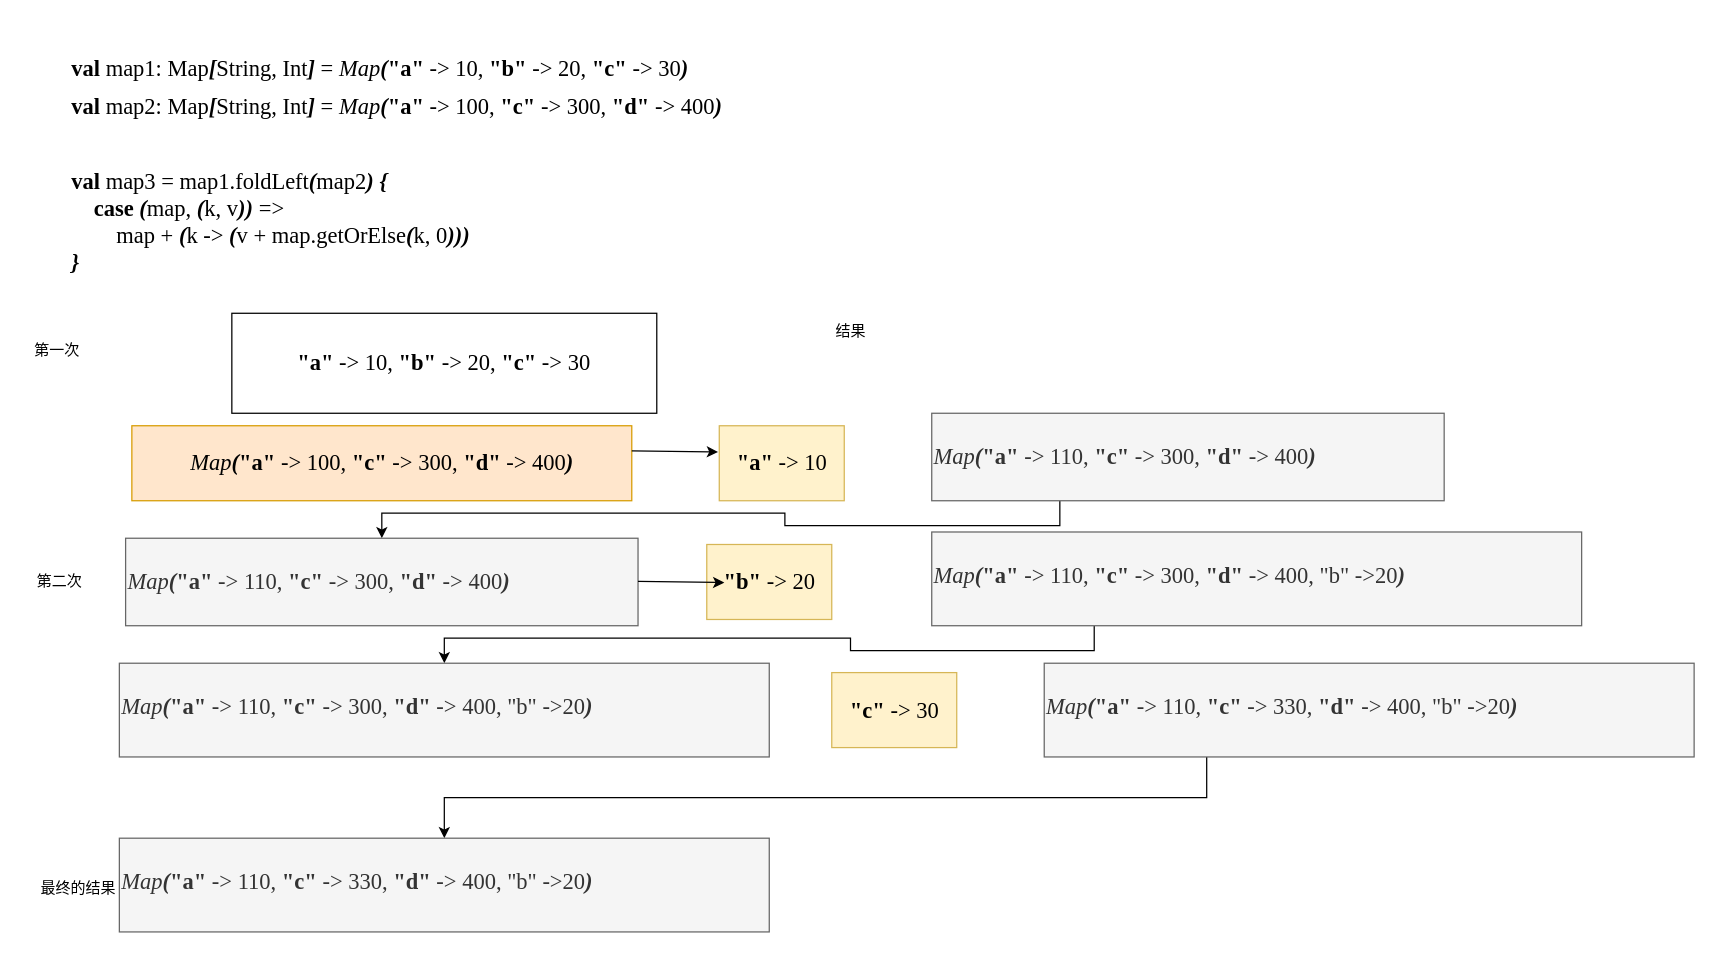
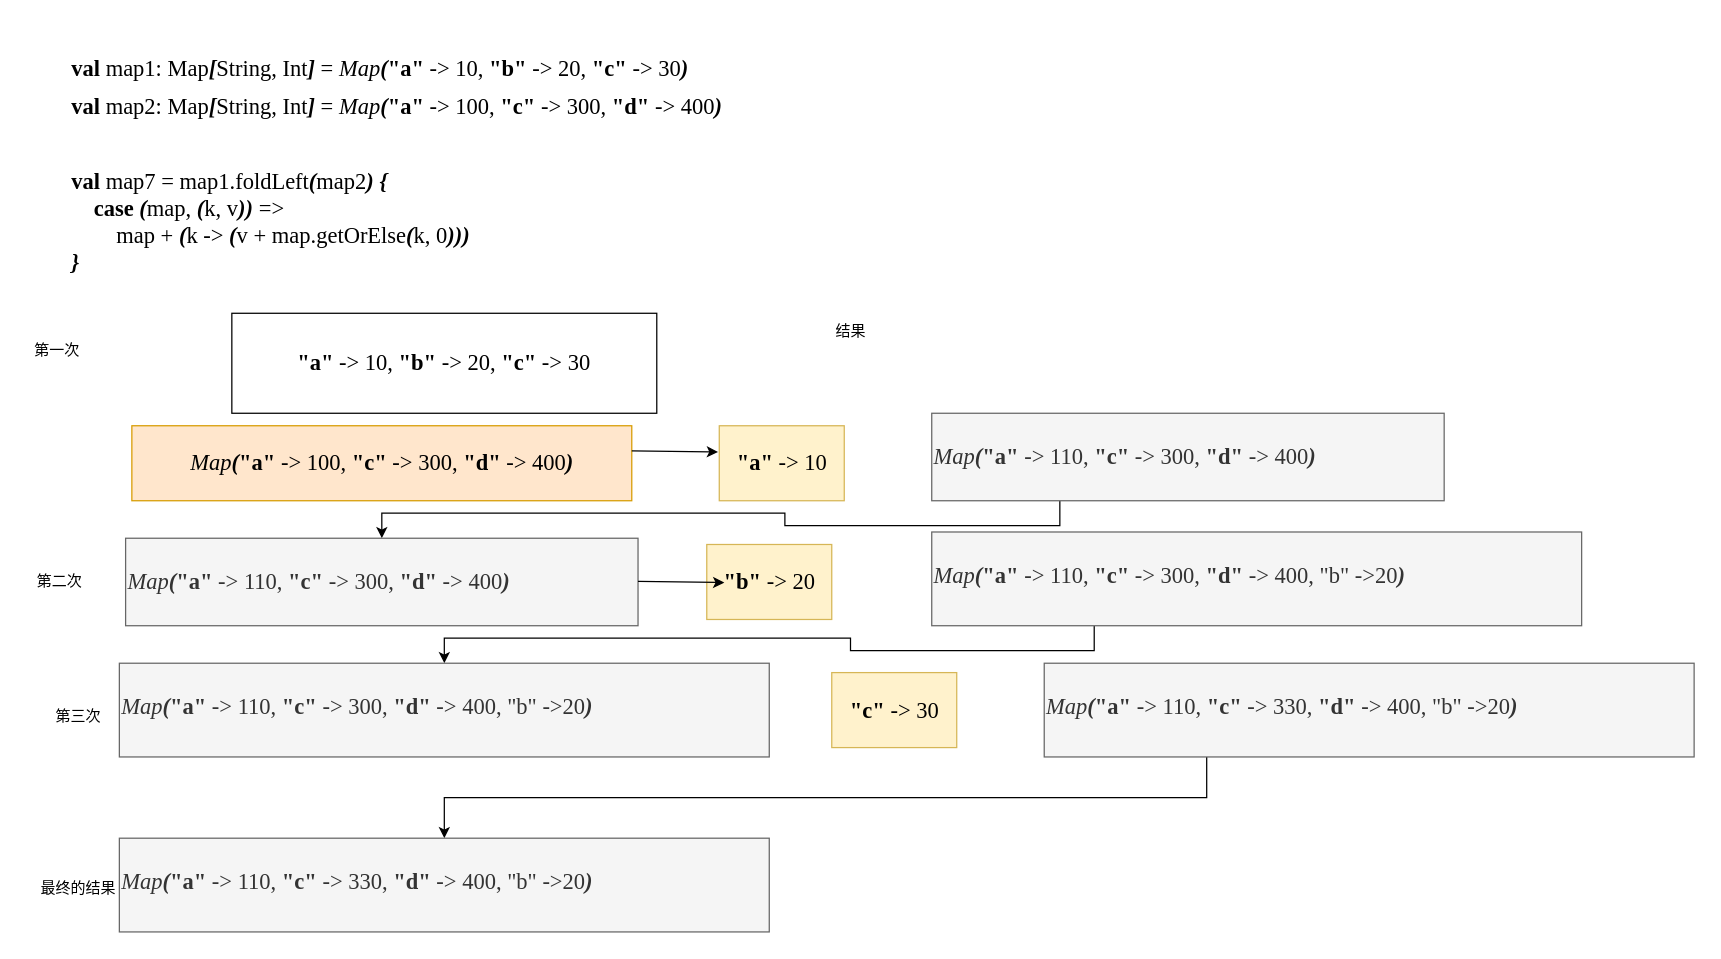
node "val map3 = map1.foldLeft(map2) { case (map, (k, v)) => map + (k -> (v + map.getOrElse(k, 0))) }": label "val map3 = map1.foldLeft(map2) { case (map, (k, v)) => map + (k -> (v + map.getOrElse(k, 0))) }" -> "val map7 = map1.foldLeft(map2) { case (map, (k, v)) => map + (k -> (v + map.getOrElse(k, 0))) }"
node "第三次": added
